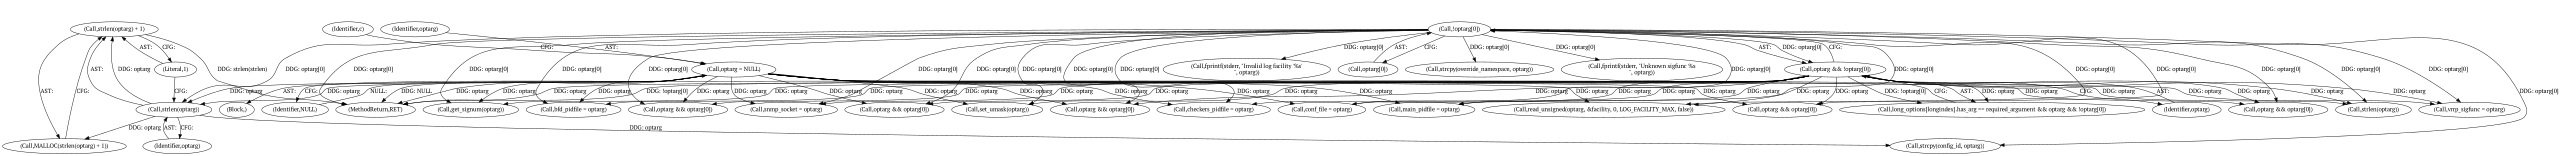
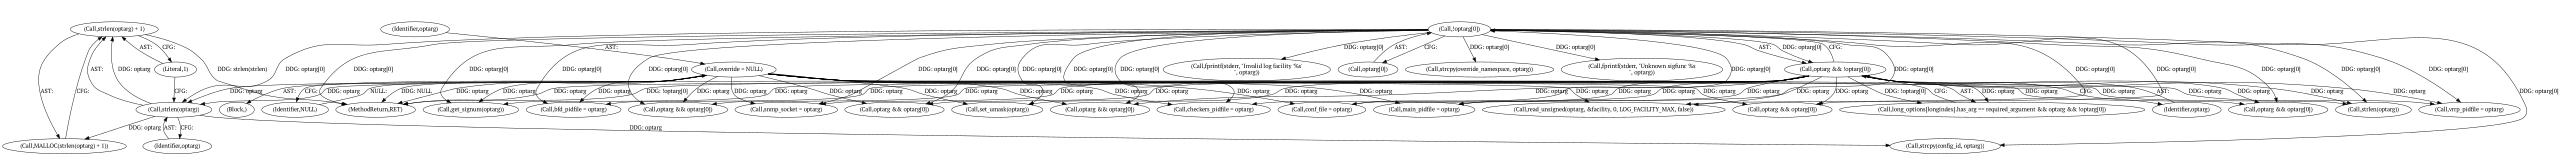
node "(Identifier,c)": removed
node "(Call,optarg = NULL)": label "(Call,optarg = NULL)" -> "(Call,override = NULL)"
node "(Call,vrrp_sigfunc = optarg)": label "(Call,vrrp_sigfunc = optarg)" -> "(Call,vrrp_pidfile = optarg)"
